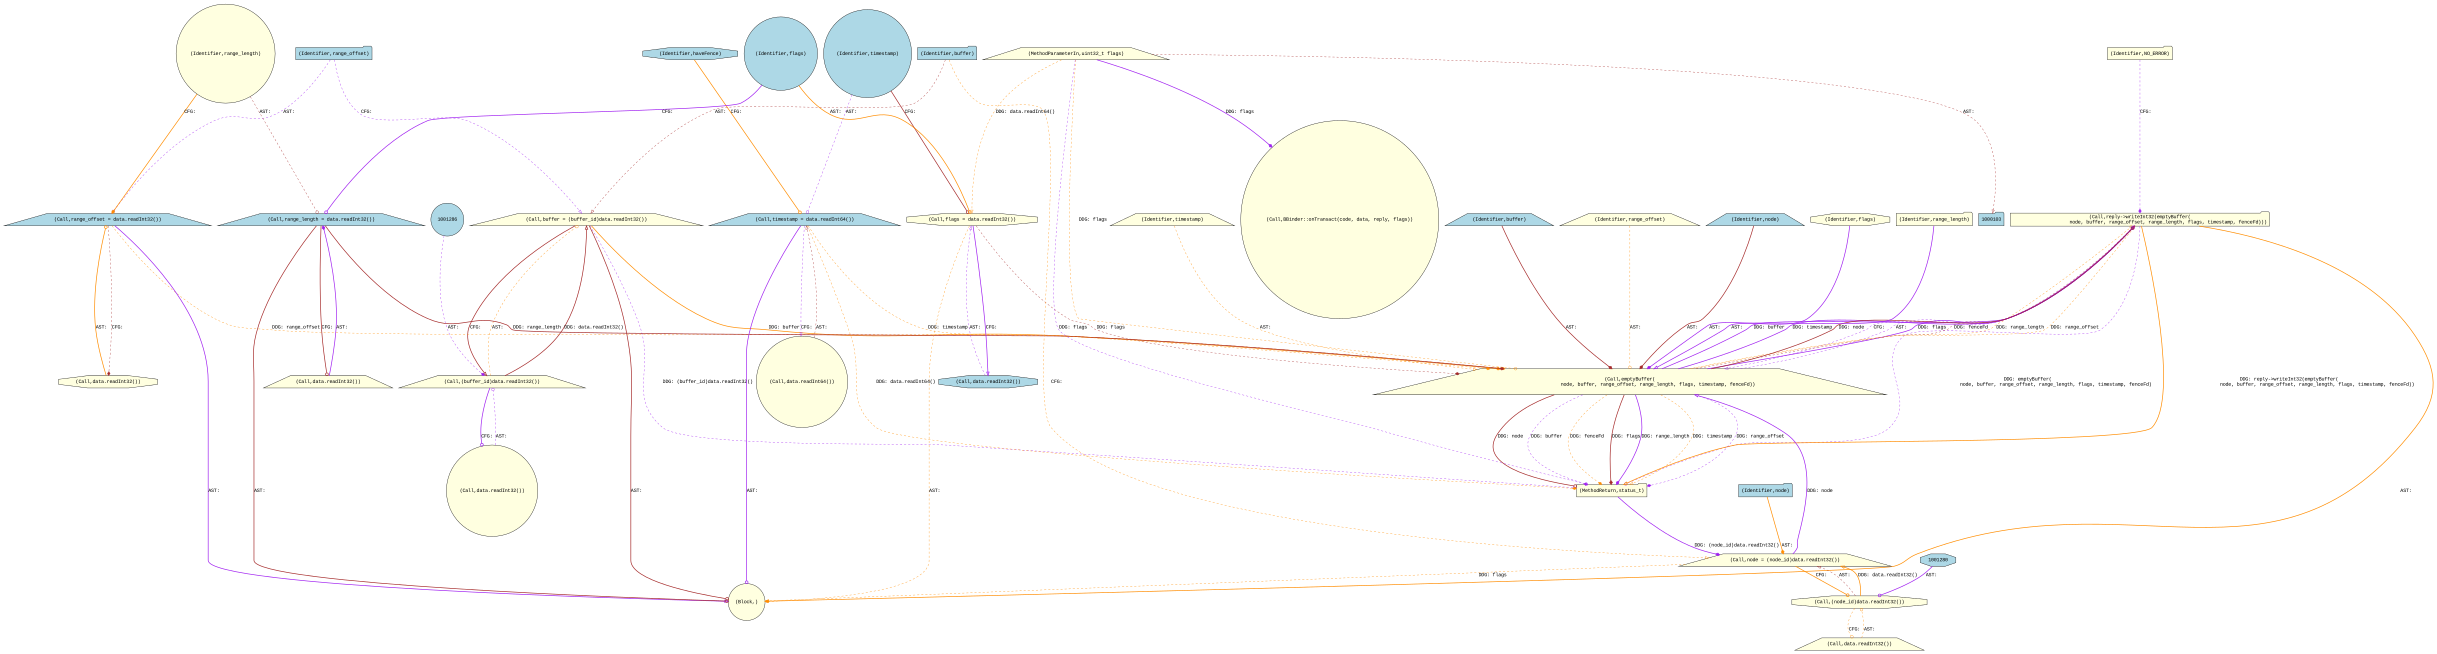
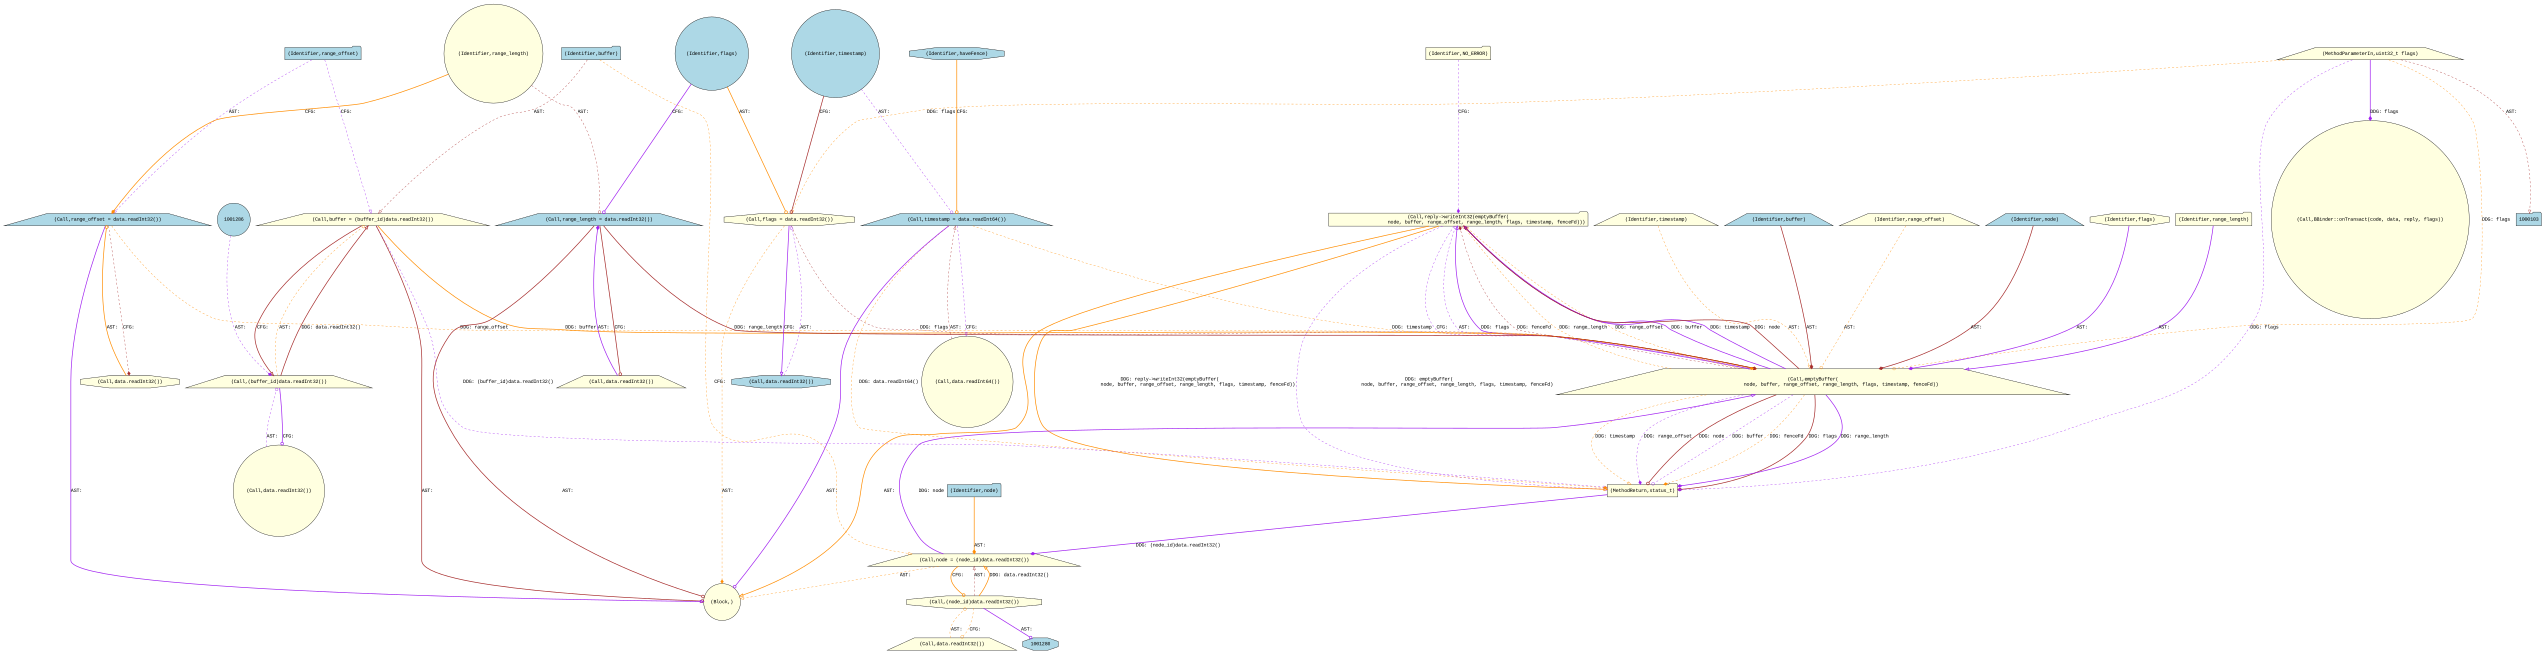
edge "(MethodParameterIn,uint32_t flags)" -> "(Call,flags = data.readInt32())": label "DDG: data.readInt64()" -> "DDG: flags"
edge "(Call,node = (node_id)data.readInt32())" -> "(Block,)": label "DDG: flags" -> "AST: "
edge "1001280" -> "(Call,(node_id)data.readInt32())": reversed
